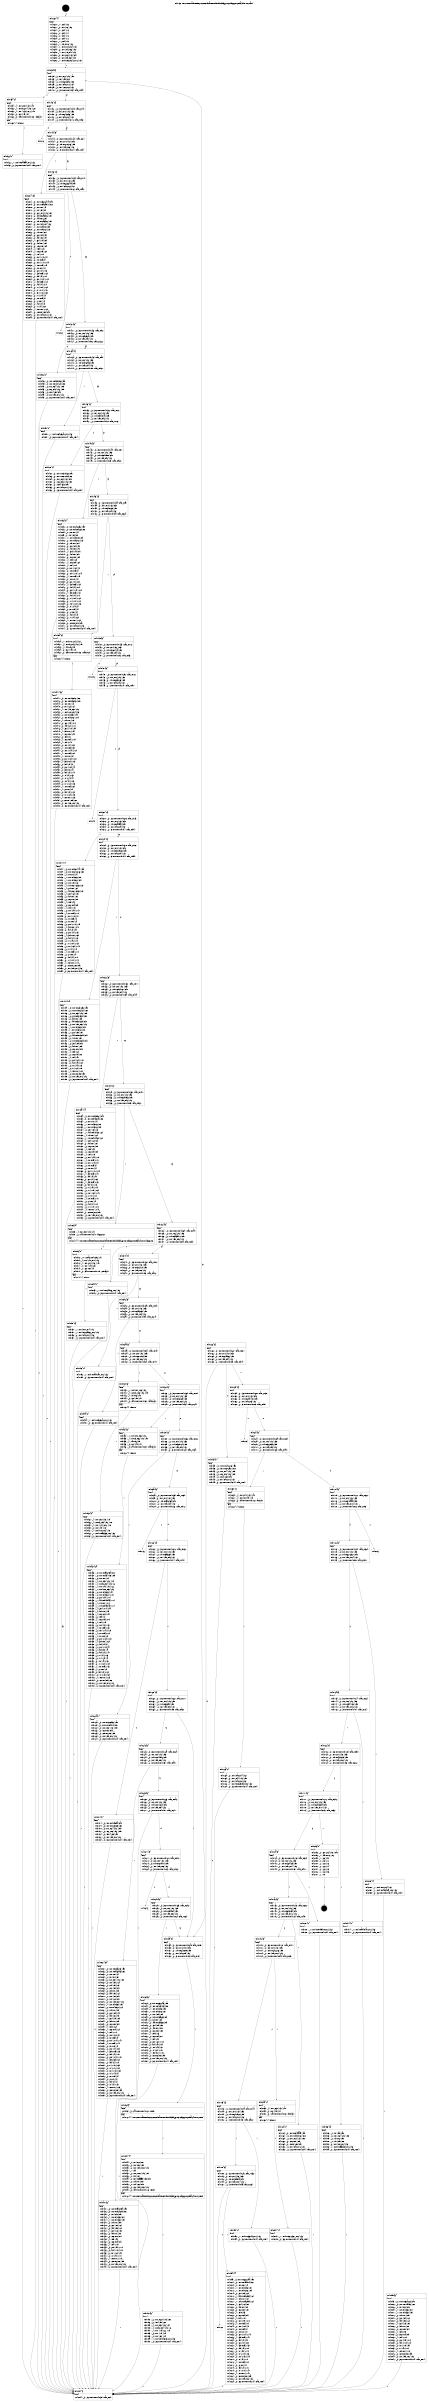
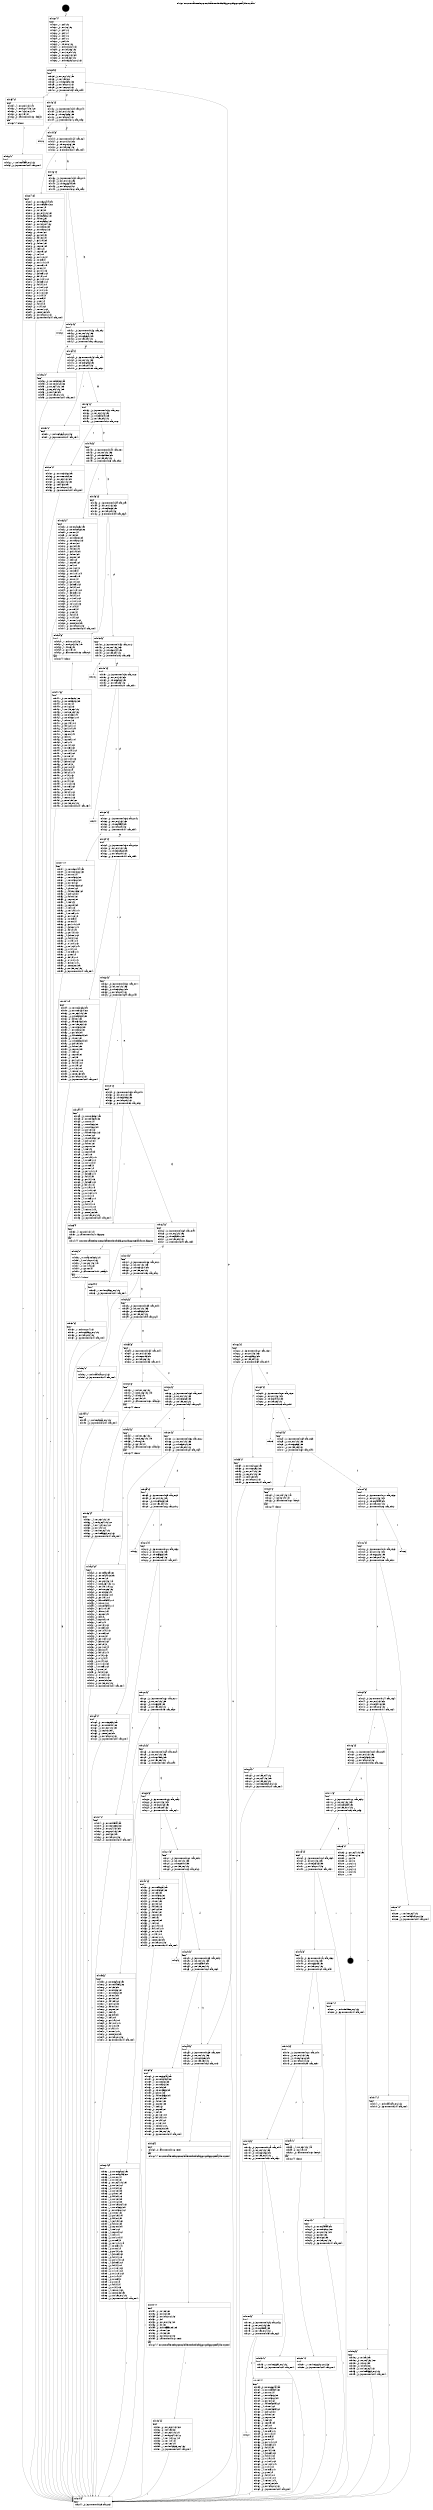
edge "0x40162c [25]" -> "0x4016a9 [25]": now "0x40162c [25]" -> "0x401dfe [83]"
